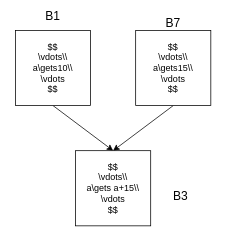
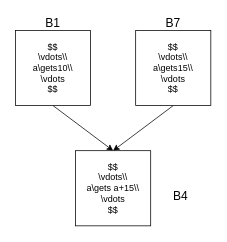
node "B1": moved (53, 15) -> (53, 23)
node "B3": label "B3" -> "B4"
